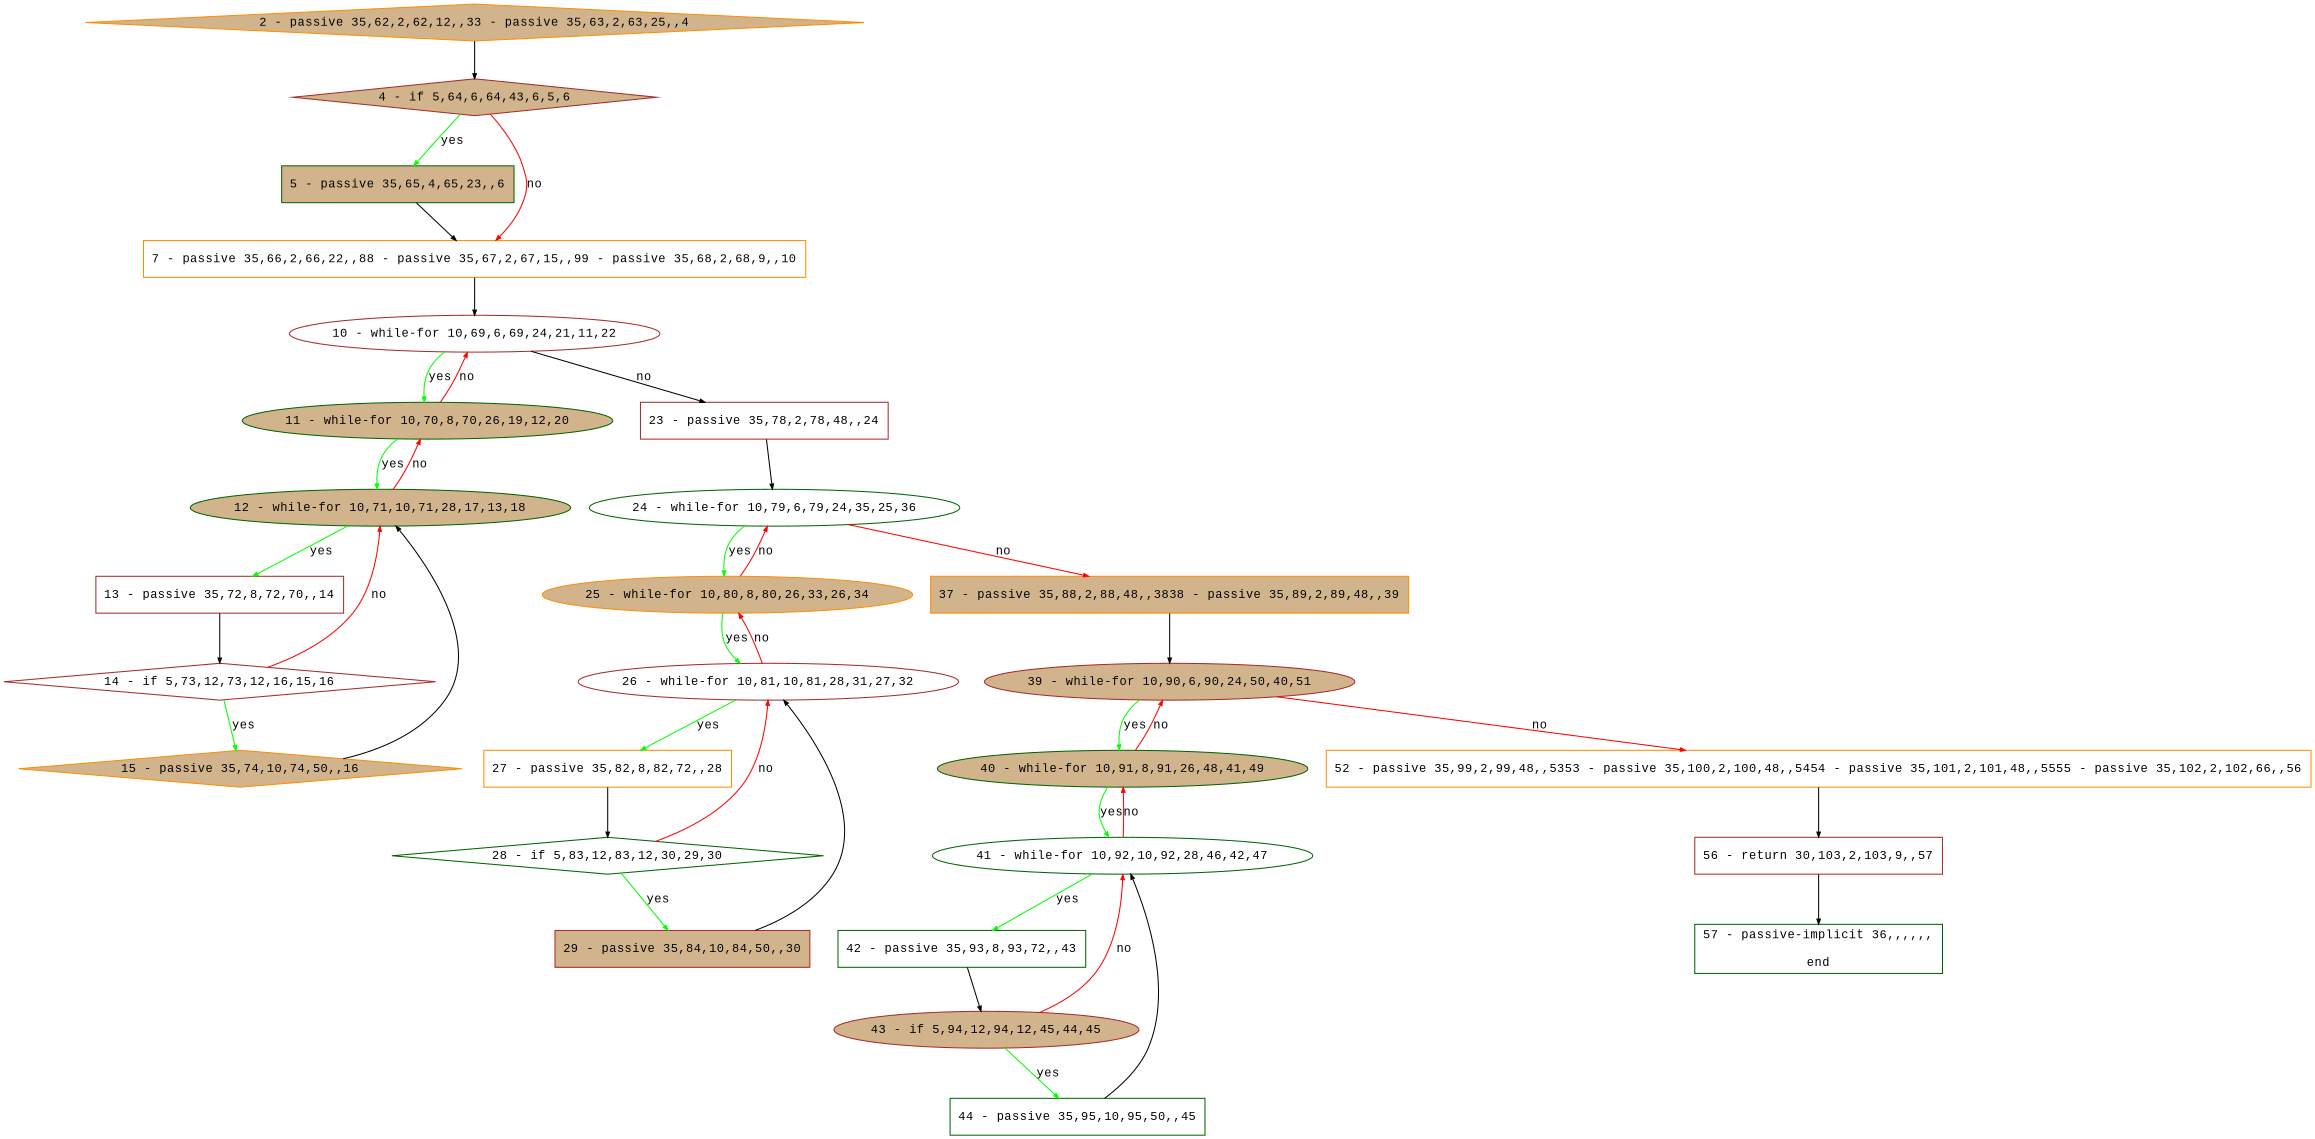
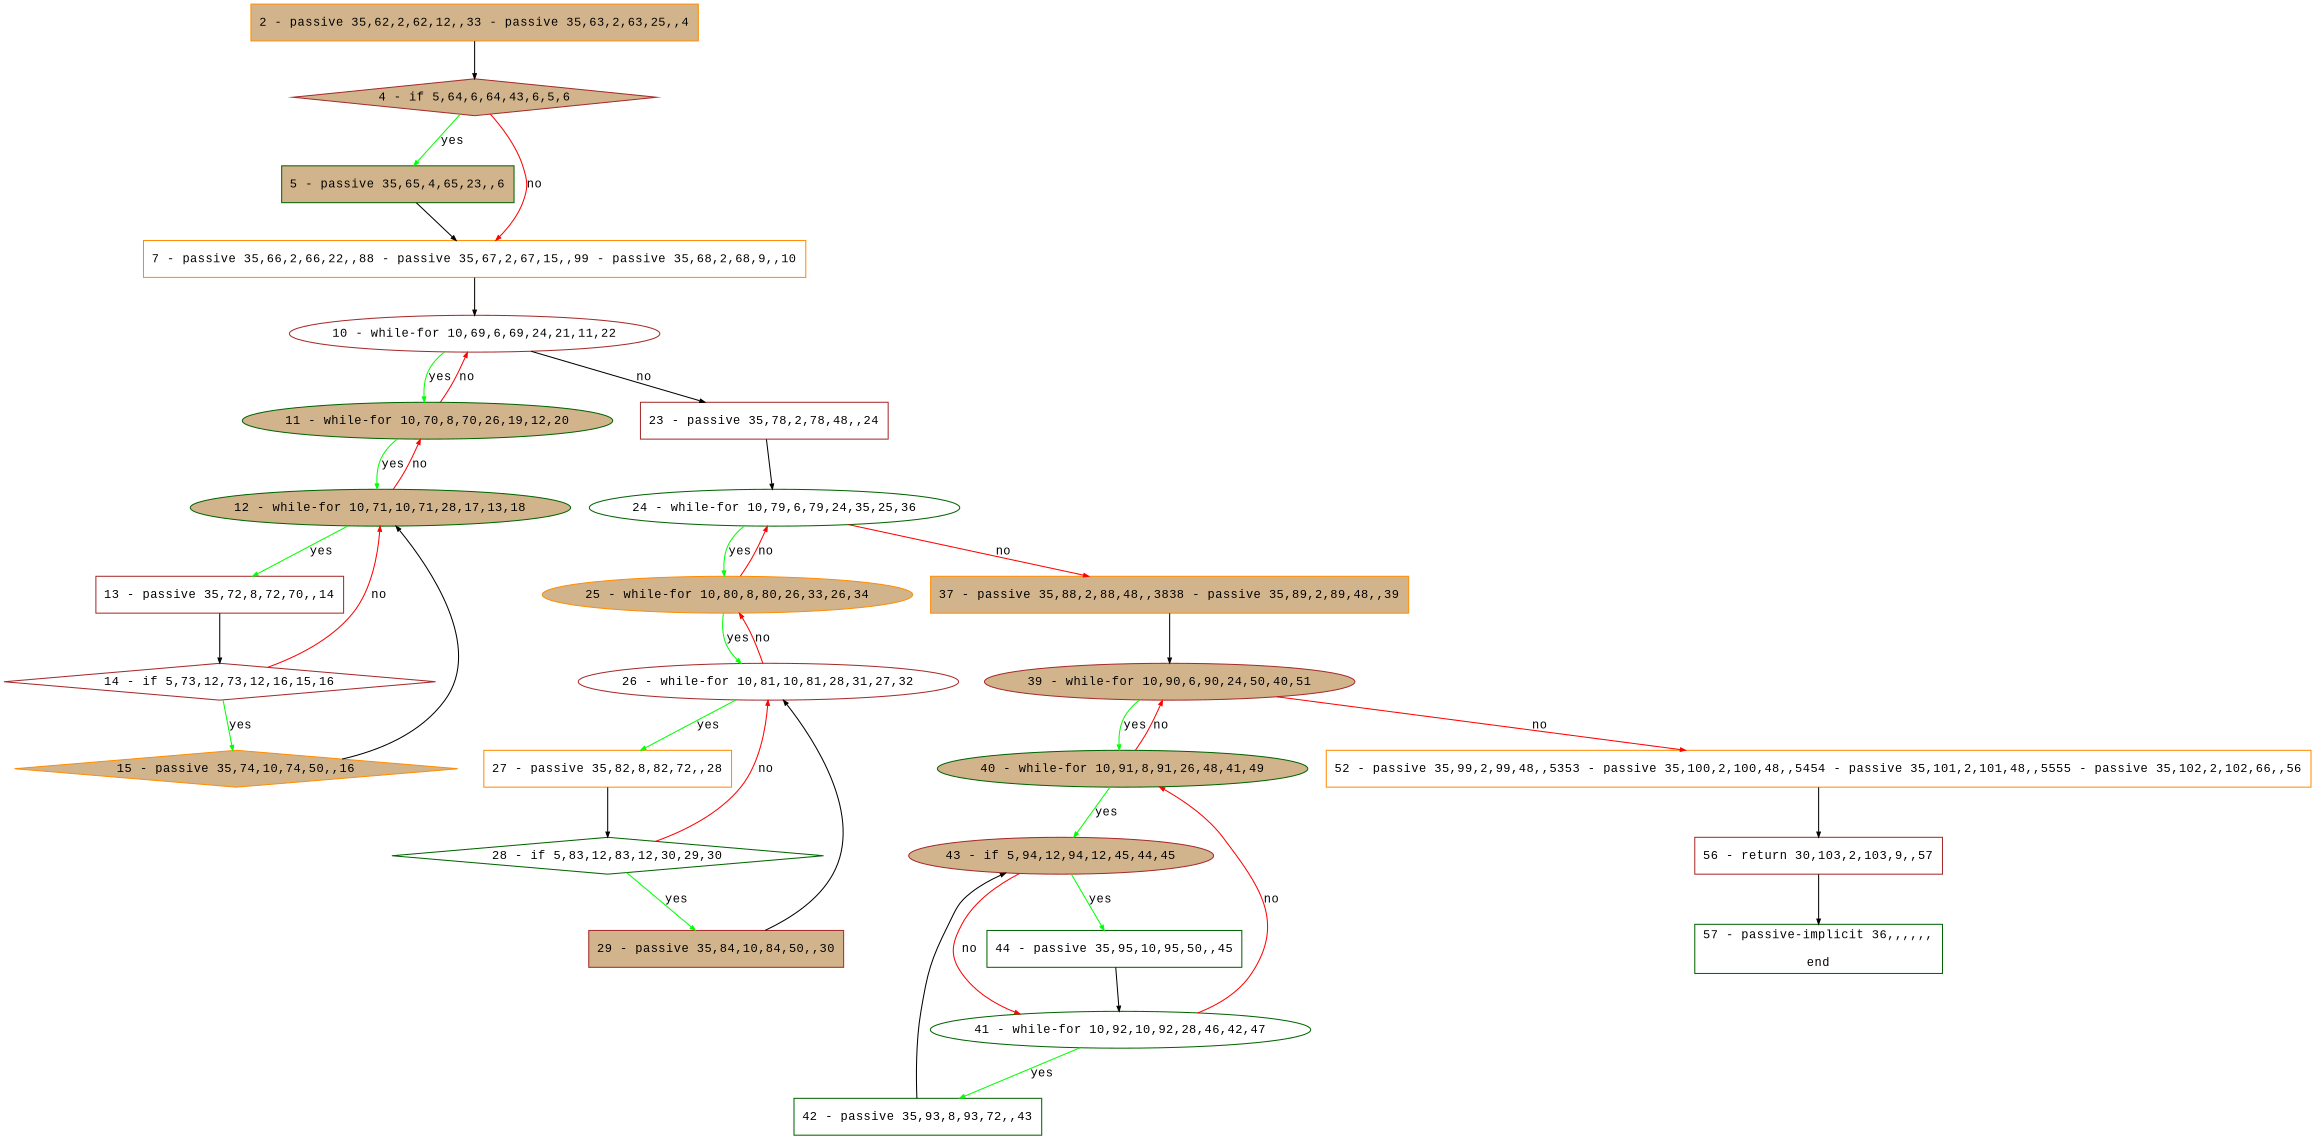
node "2 - passive 35,62,2,62,12,,33 - passive 35,63,2,63,25,,4": shape diamond -> box
edge "40 - while-for 10,91,8,91,26,48,41,49" -> "41 - while-for 10,92,10,92,28,46,42,47": now "40 - while-for 10,91,8,91,26,48,41,49" -> "43 - if 5,94,12,94,12,45,44,45"
